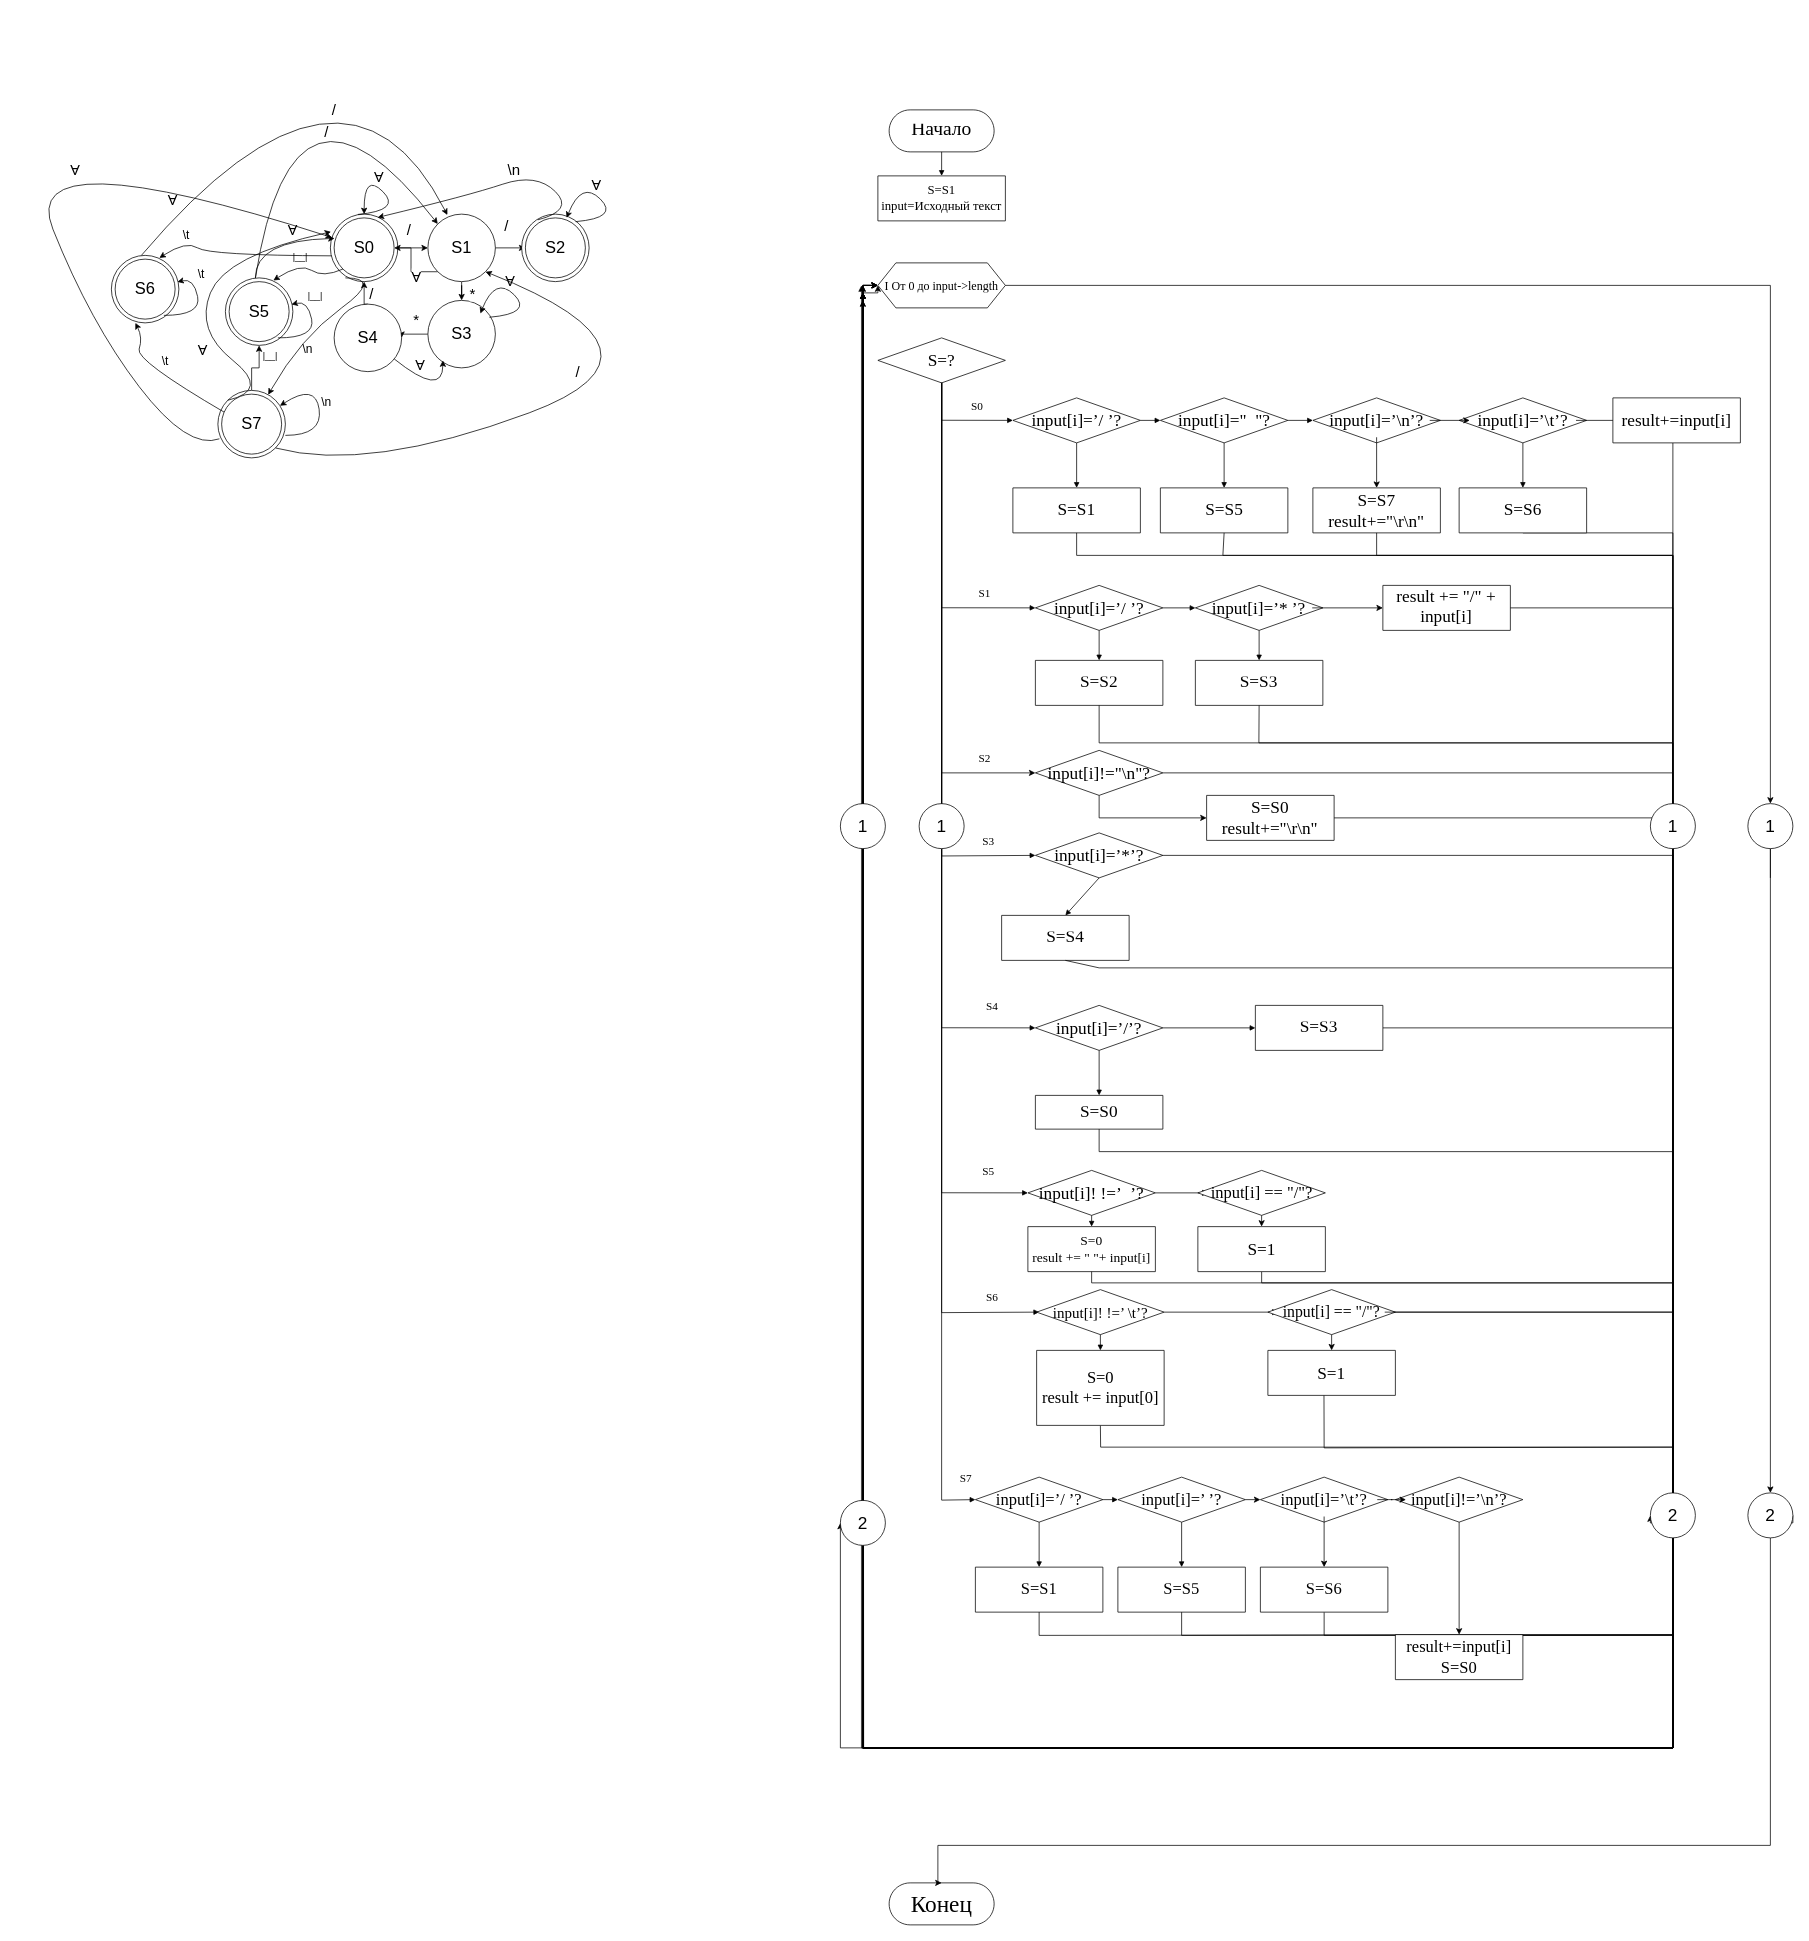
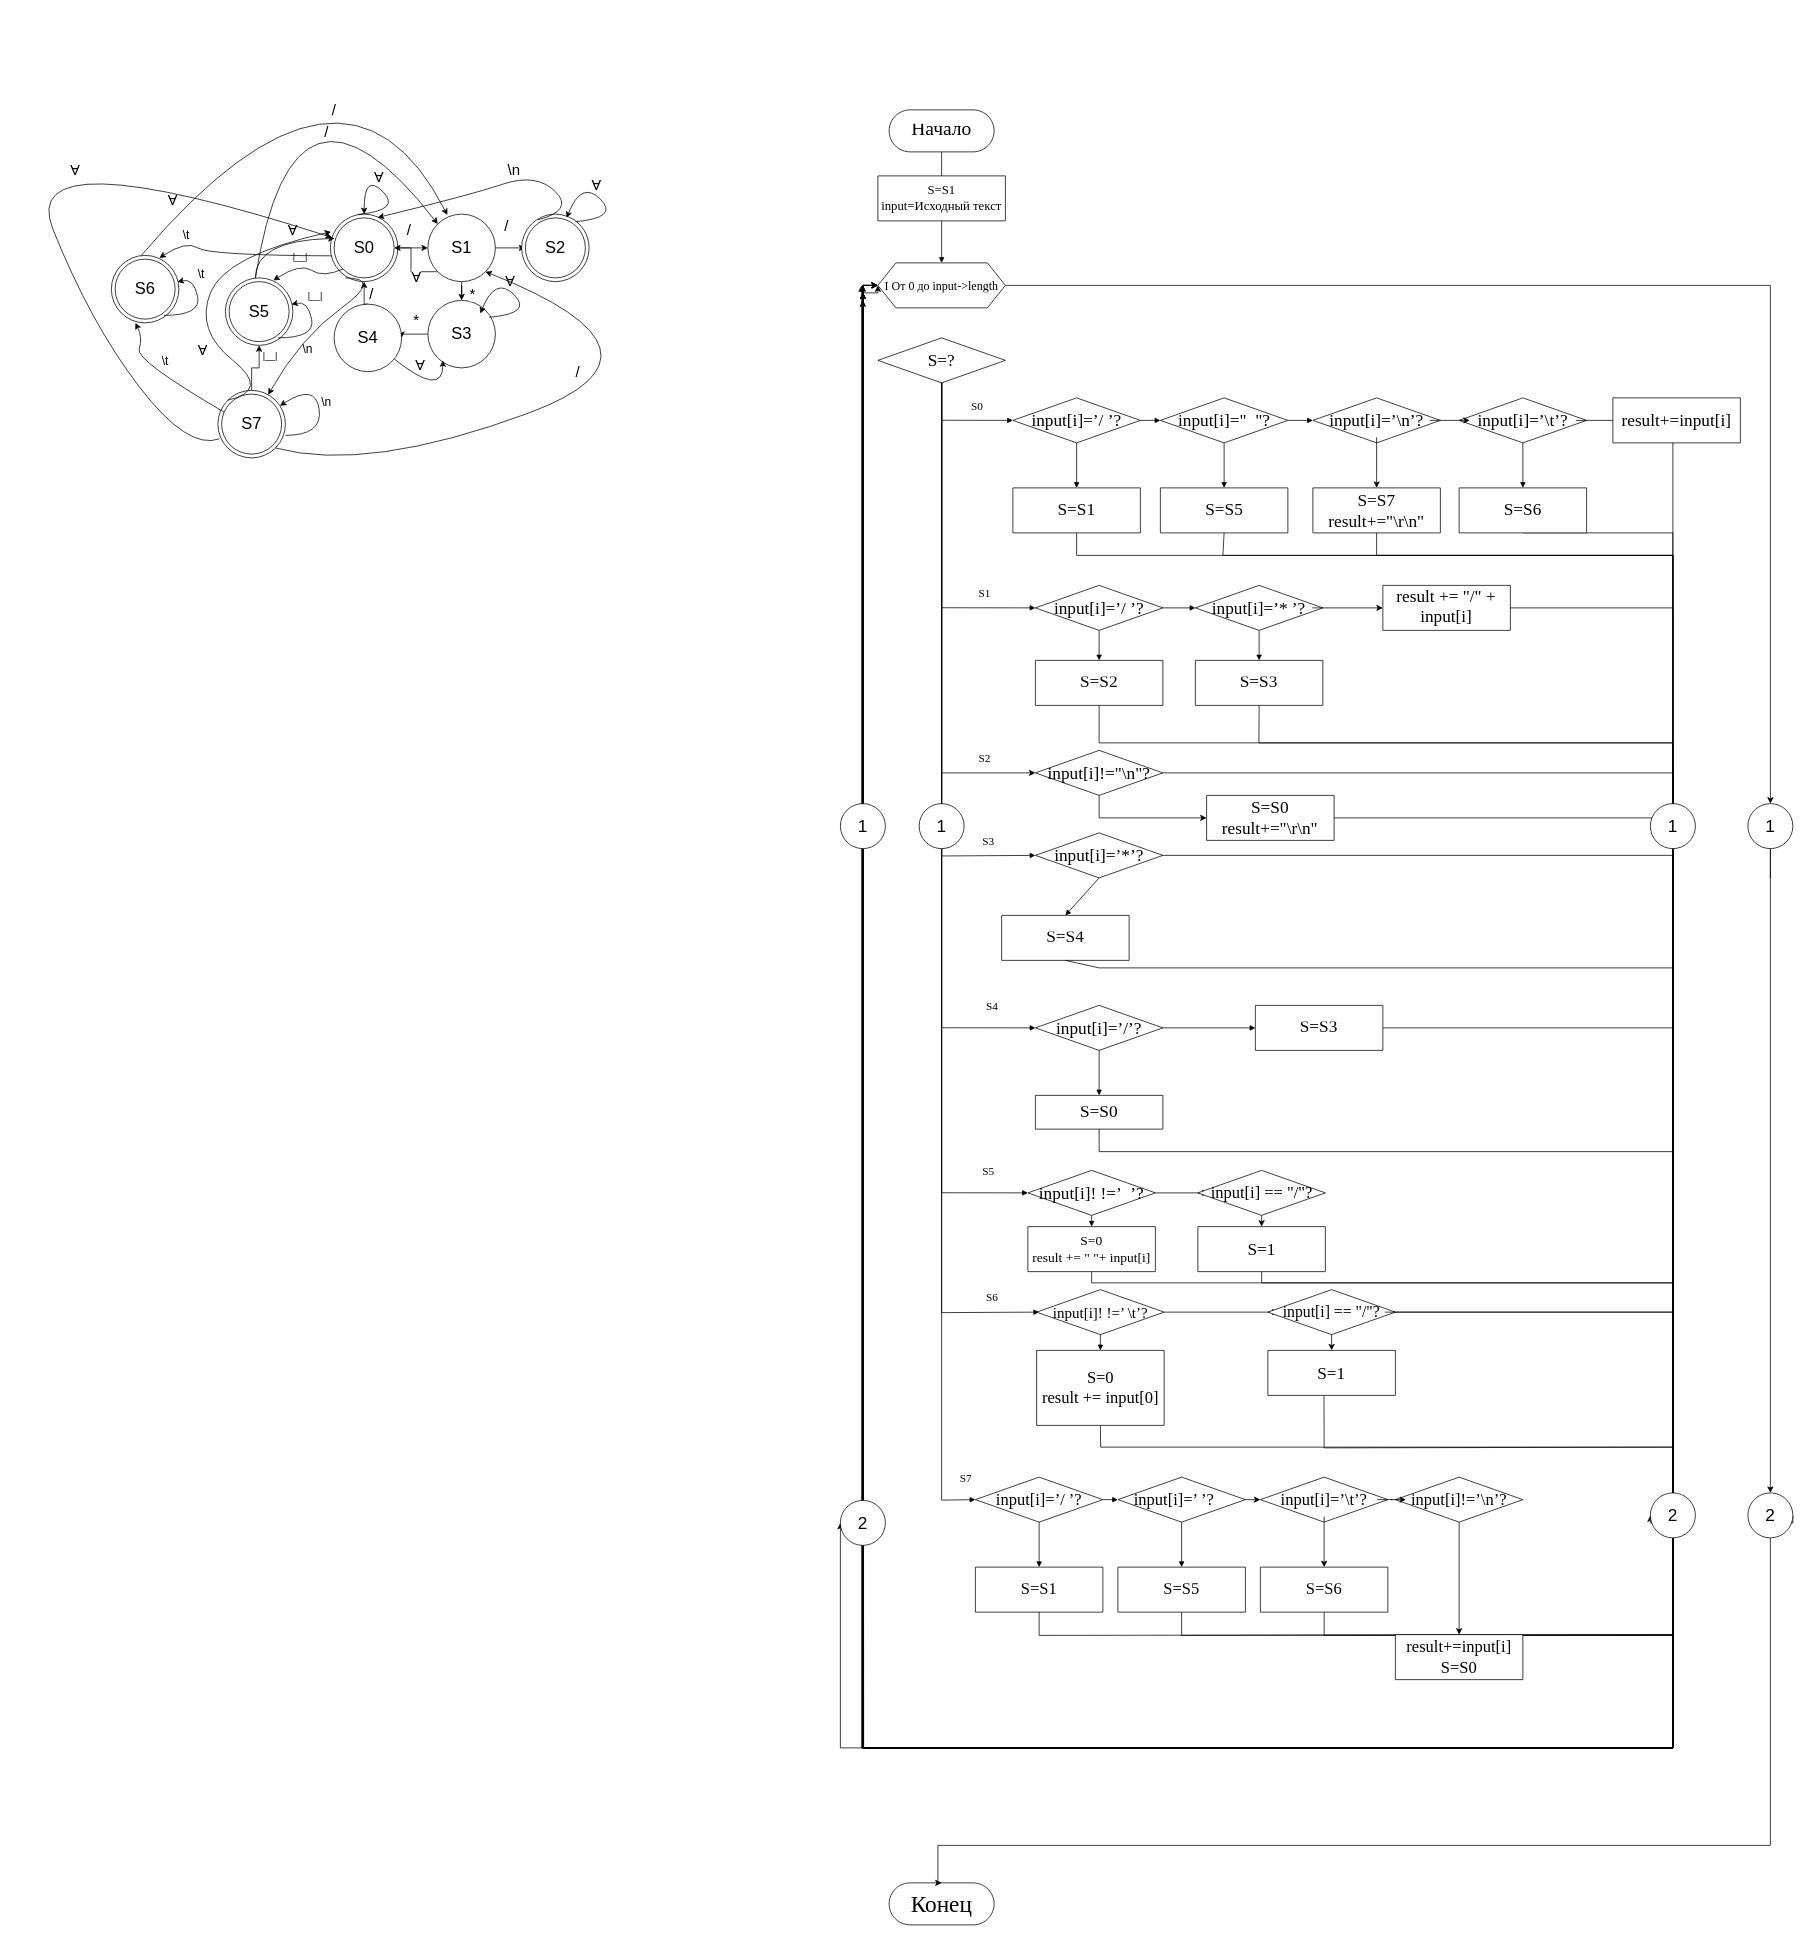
edge "Начало" -> "S=S1 input=Исходный текст": arrowhead block -> none
edge "S=S1 input=Исходный текст" -> "I От 0 до input->length": added
node "input[i]=’ ’?": moved (1182, 1500) -> (1174, 1500)
